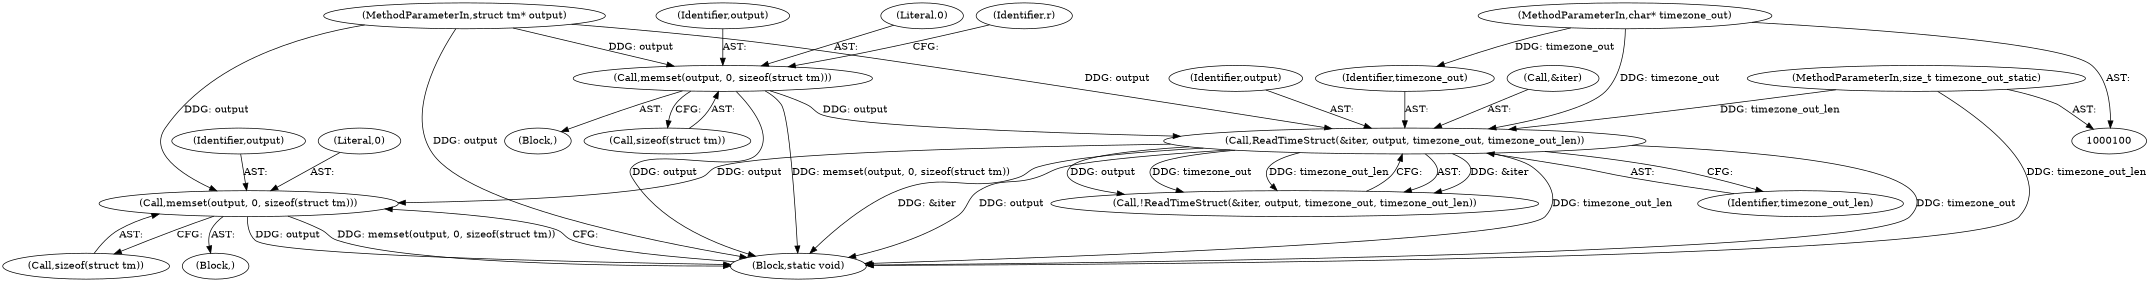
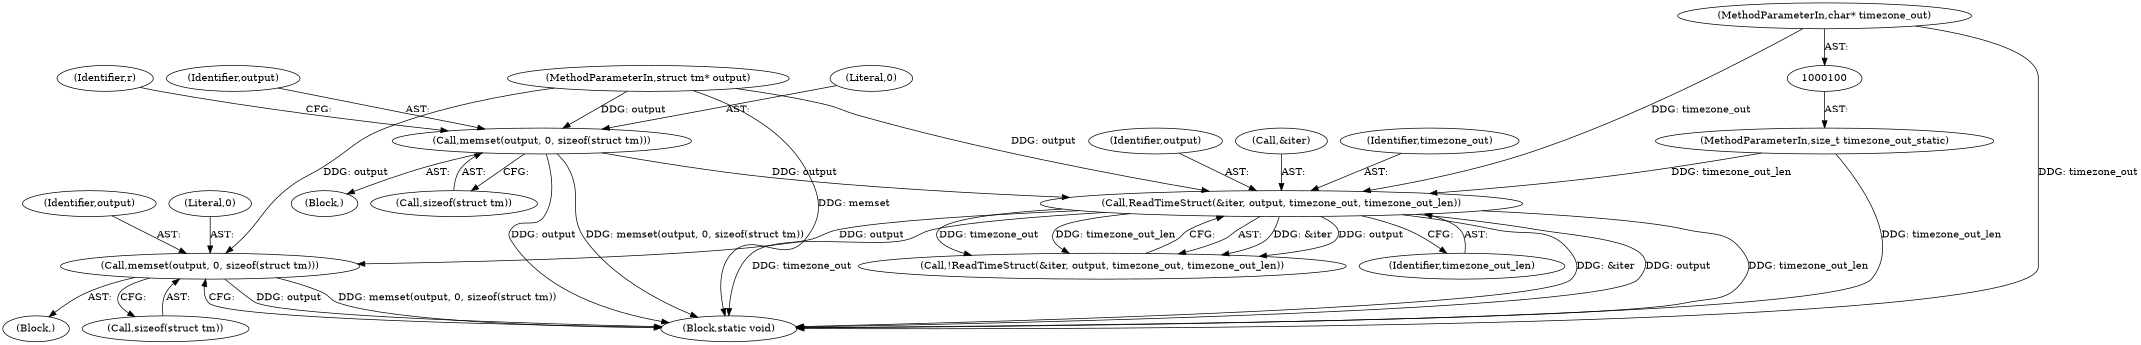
edge "(MethodParameterIn,char* timezone_out)" -> "(Identifier,timezone_out)": now "(MethodParameterIn,char* timezone_out)" -> "(Block,static void)"
edge "(MethodParameterIn,size_t timezone_out_static)" -> "1000100": reversed
edge "(MethodParameterIn,struct tm* output)" -> "(Block,static void)": label "DDG: output" -> "DDG: memset"
